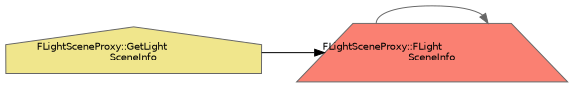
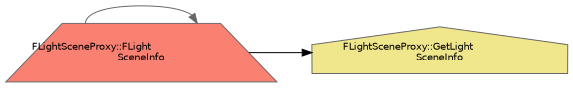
edge "FLightSceneProxy::GetLight SceneInfo" -> "FLightSceneProxy::FLight SceneInfo": reversed
